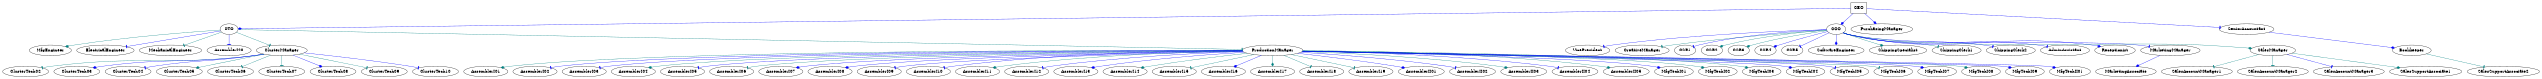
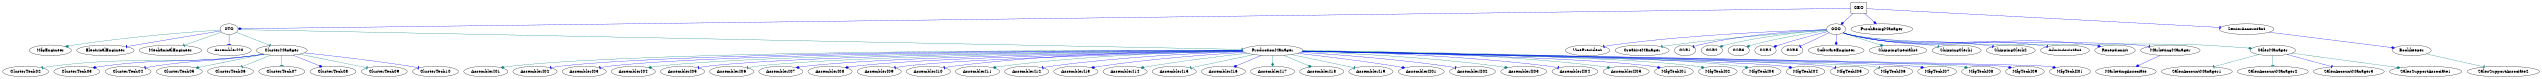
edge "ProductionManager" -> "AssemblerI18": arrowhead tee -> diamond
